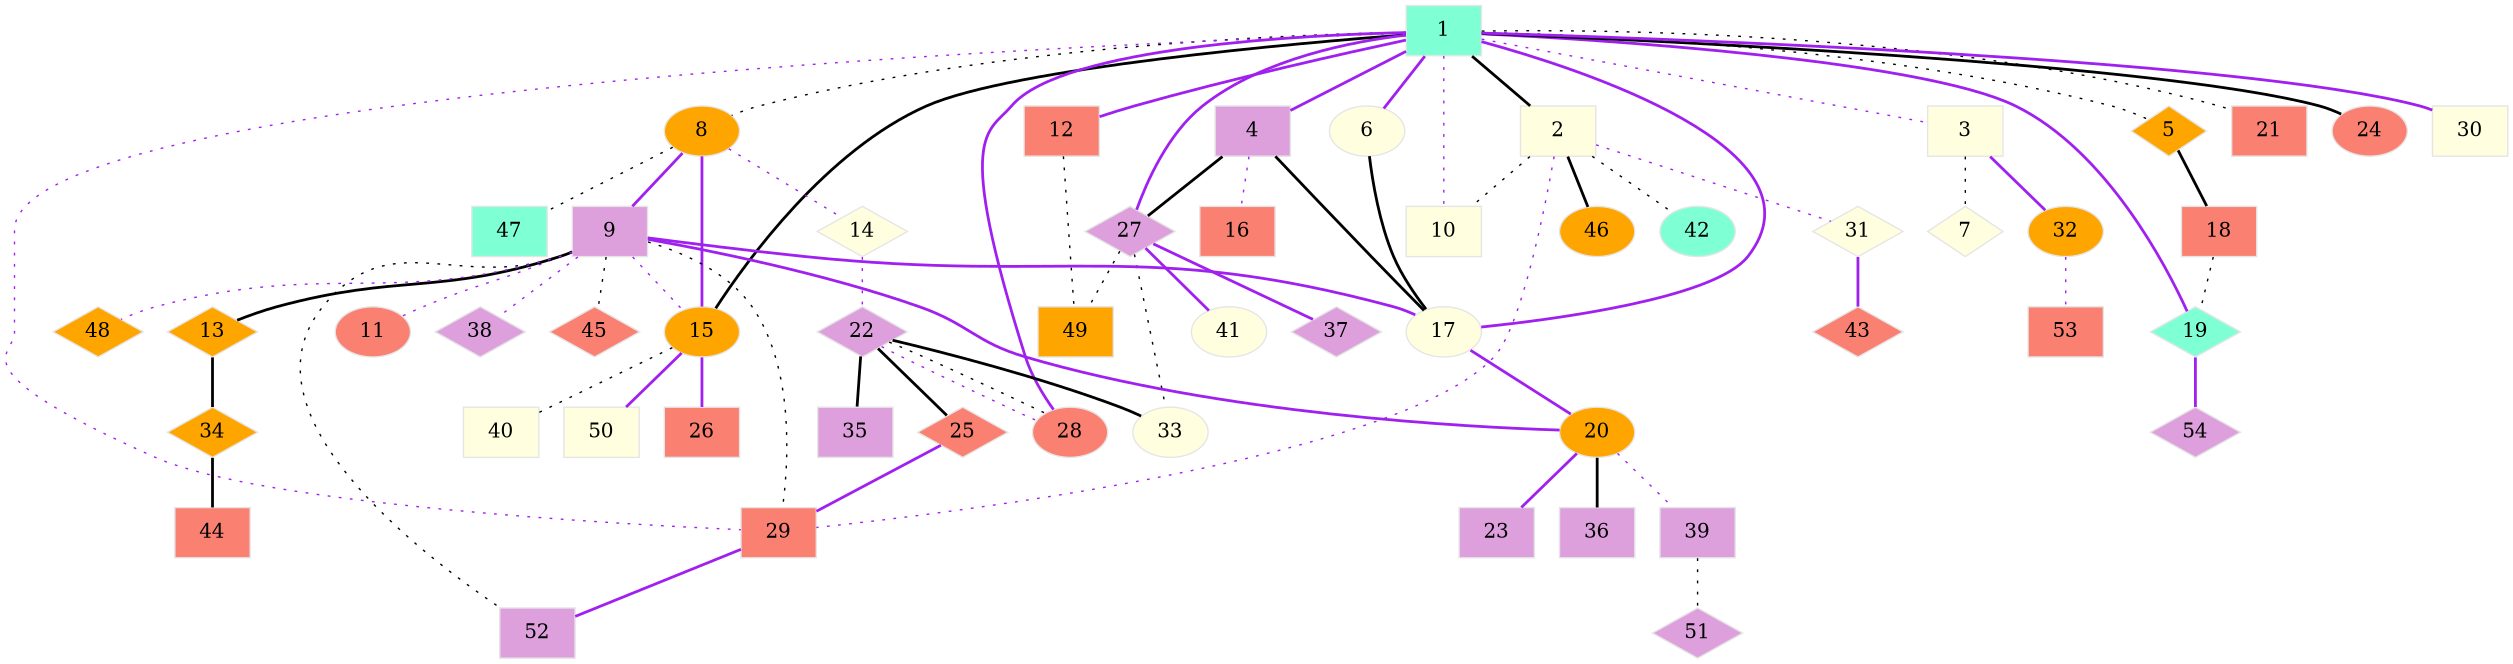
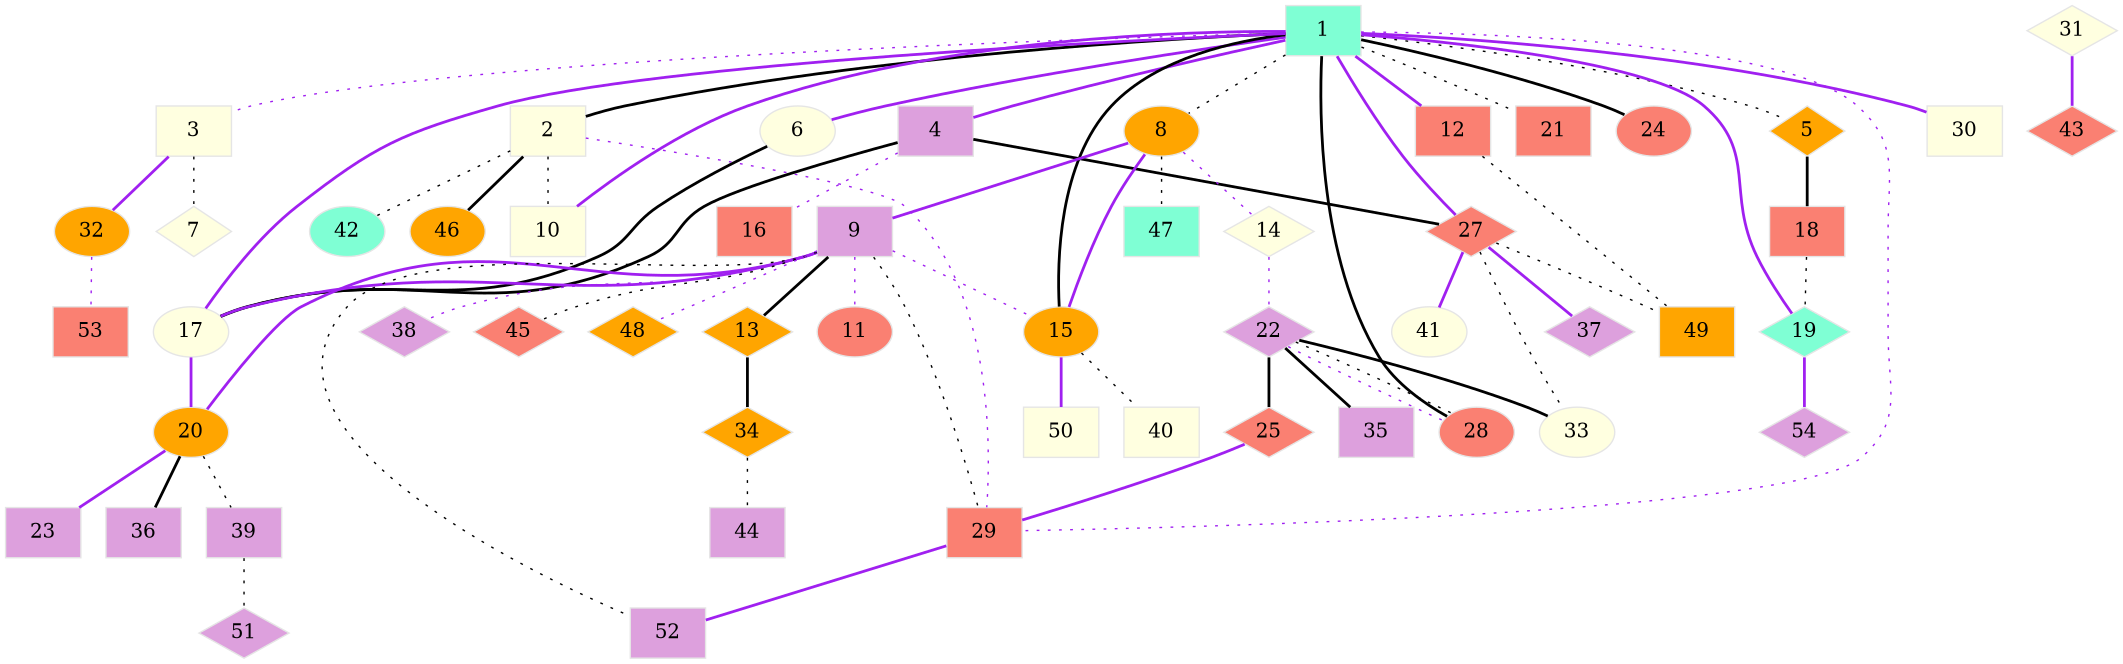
edge "1" -- "28": color purple -> black
edge "1" -- "10": style dotted -> bold
edge "2" -- "31": removed
node "27": fillcolor plum -> salmon
node "26": removed
edge "20" -- "39": color purple -> black
edge "34" -- "44": style bold -> dotted
node "44": fillcolor salmon -> plum
